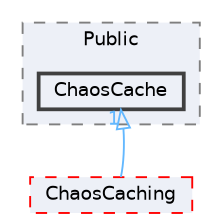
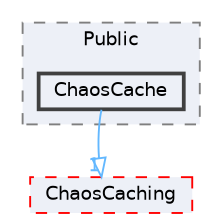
edge "ChaosCaching" -> "ChaosCache": reversed
